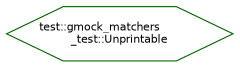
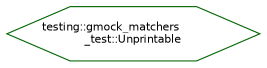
node "test::gmock_matchers _test::Unprintable": label "test::gmock_matchers _test::Unprintable" -> "testing::gmock_matchers _test::Unprintable"
